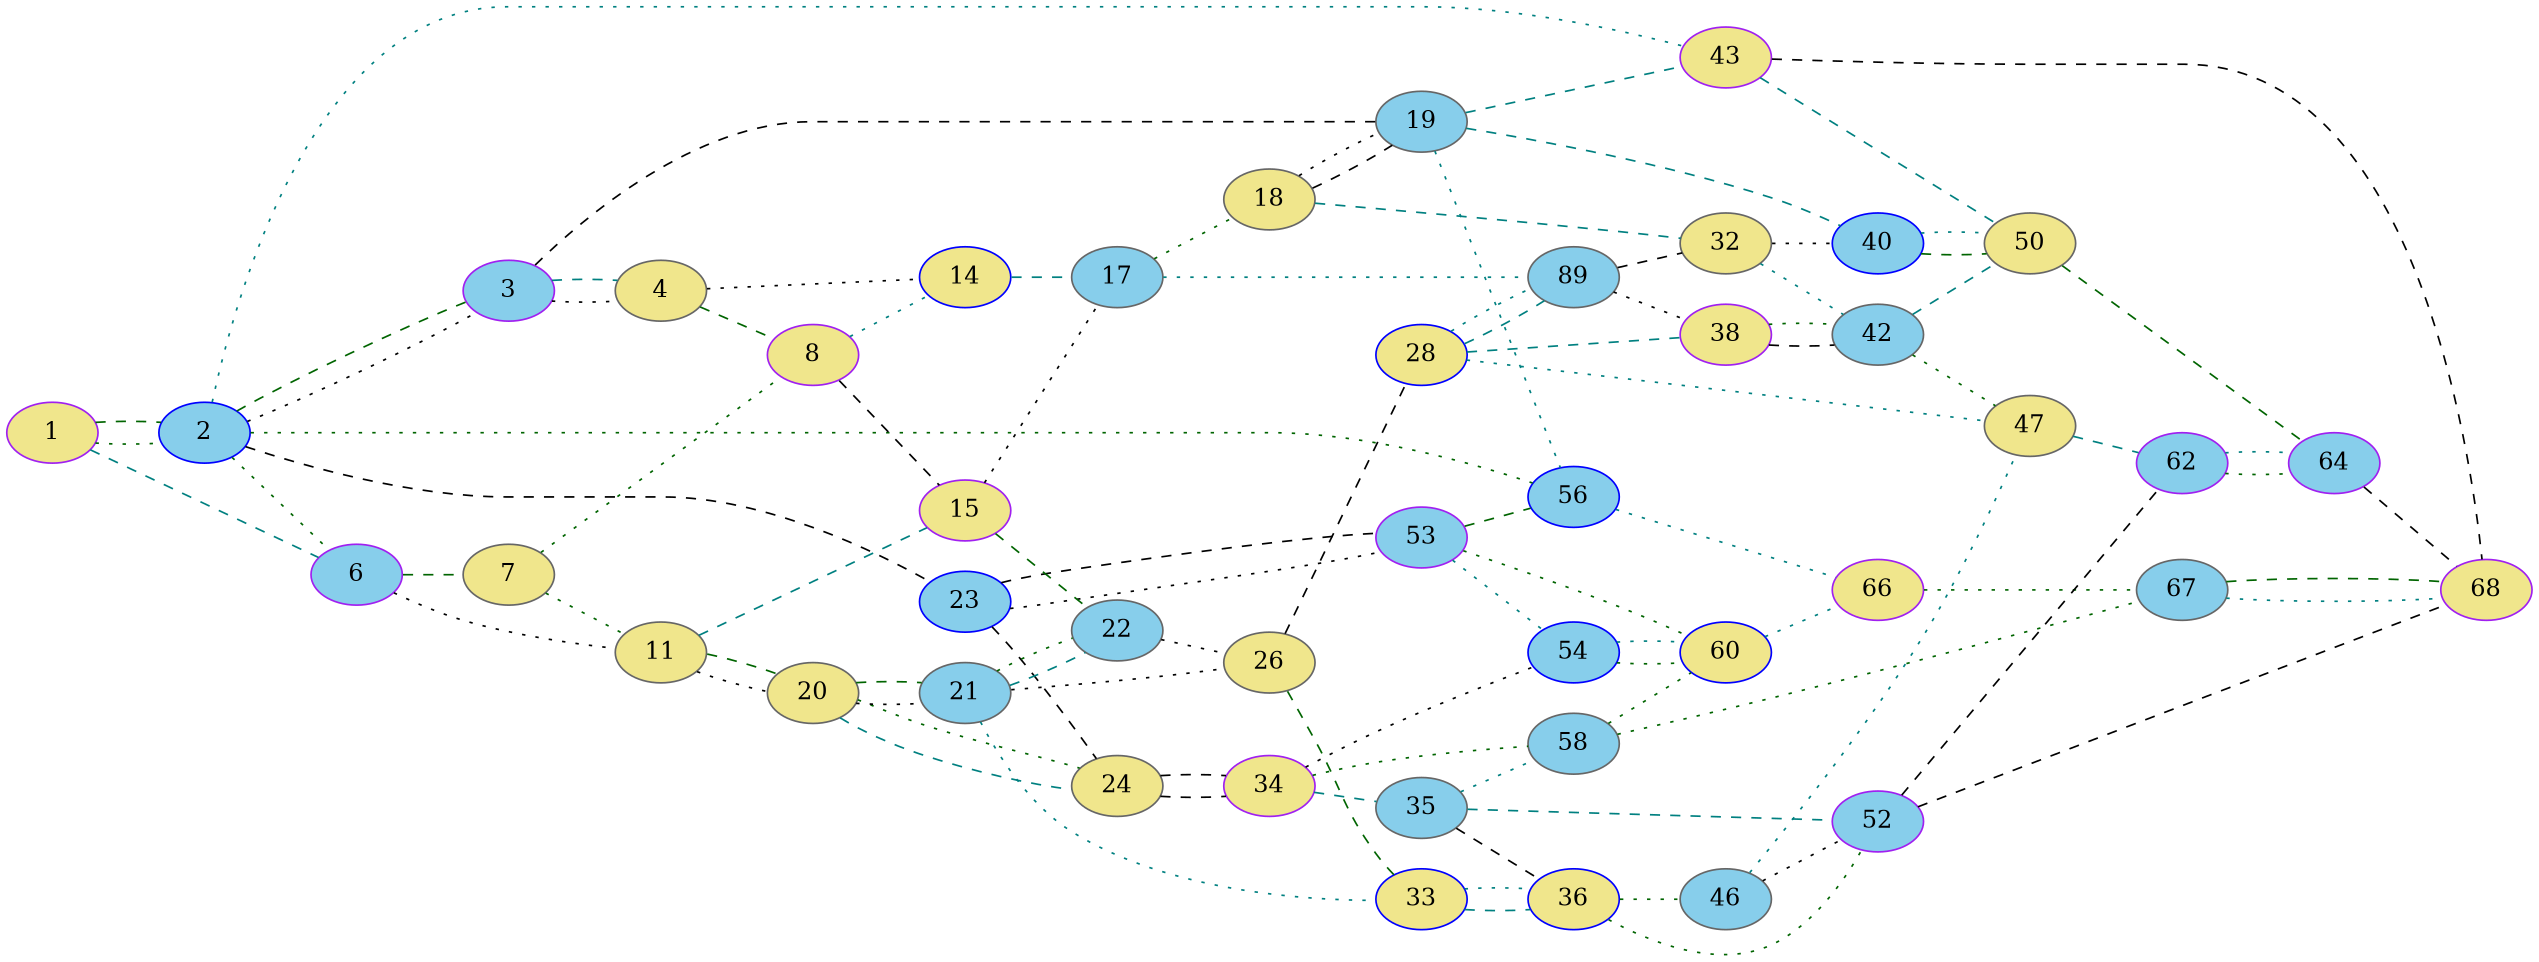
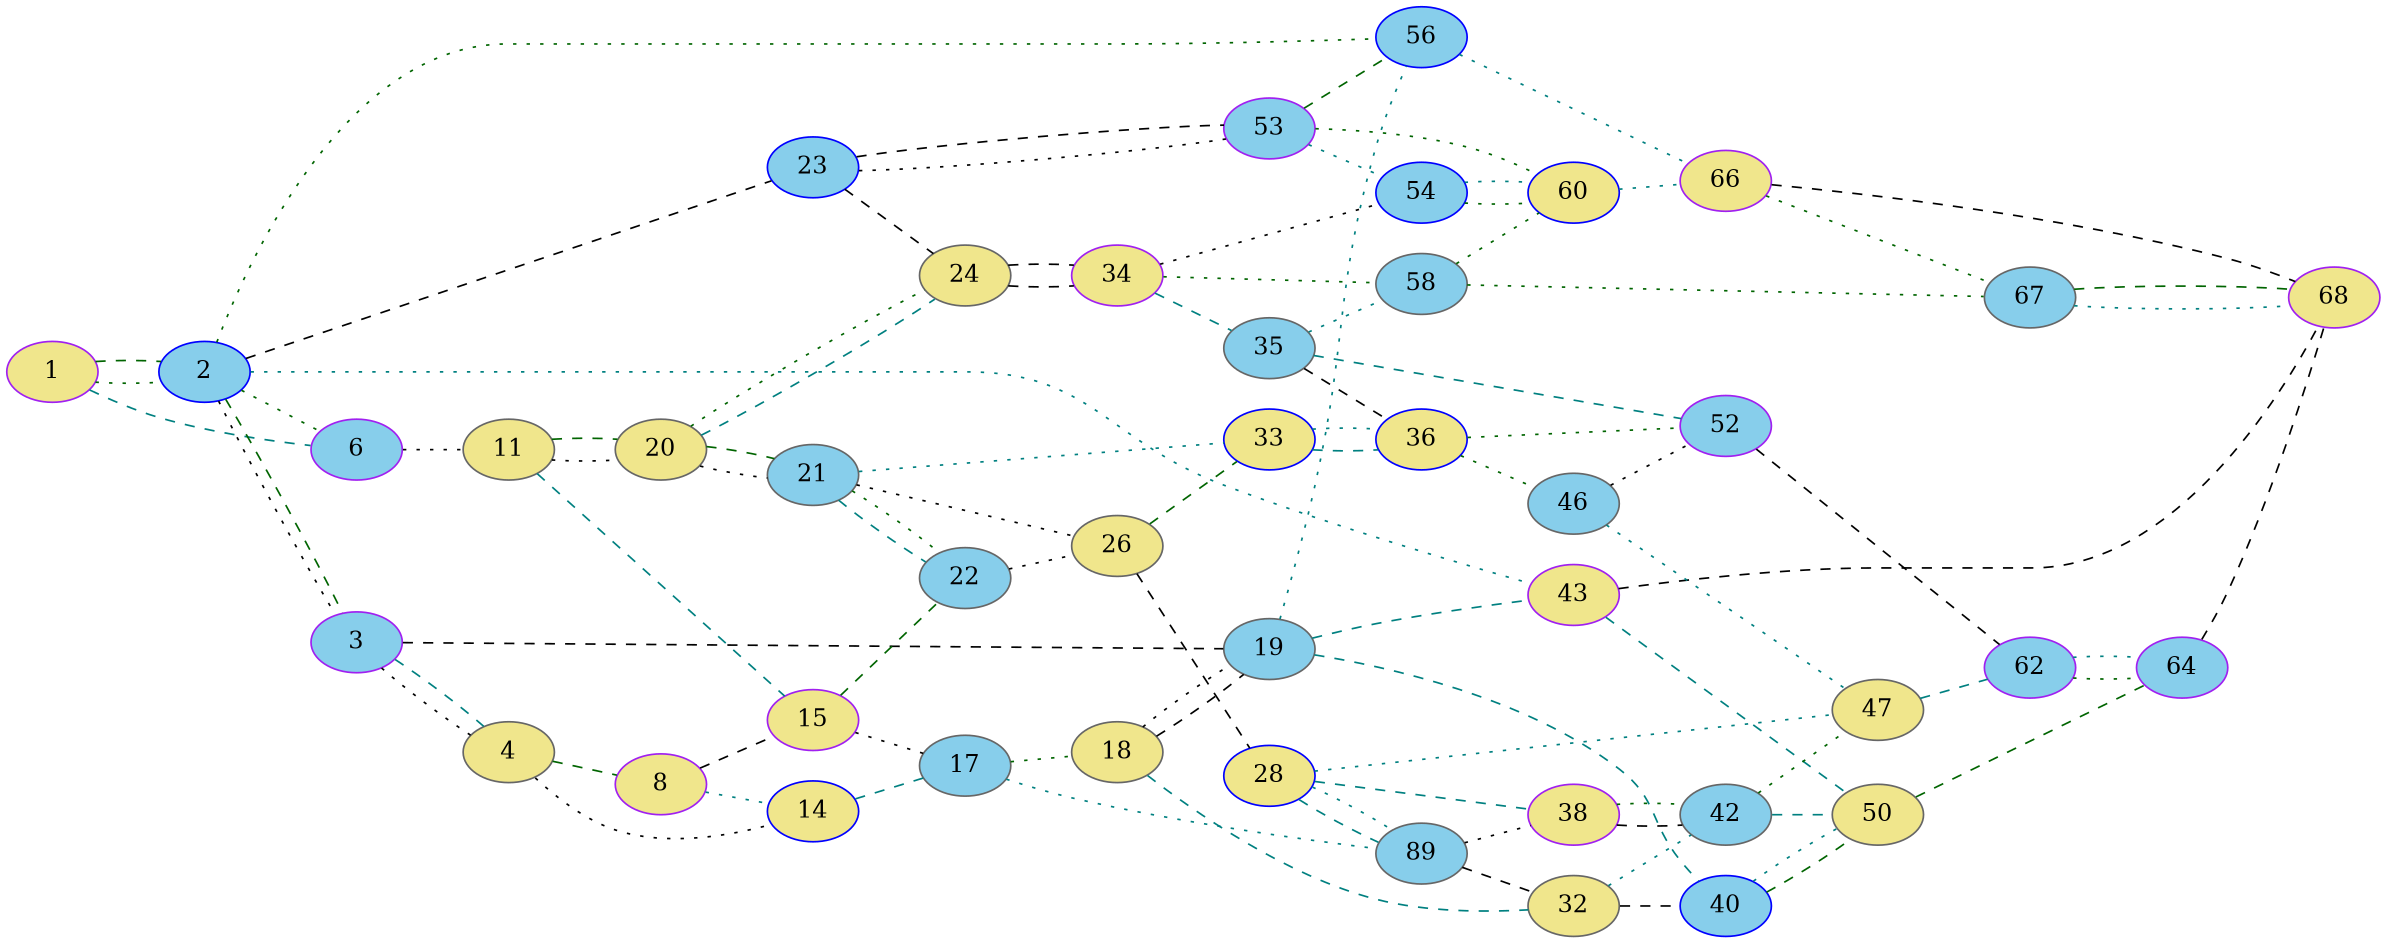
edge "32" -- "40": style dotted -> dashed
node "7": removed
edge "68" -- "52": now "68" -- "66"
